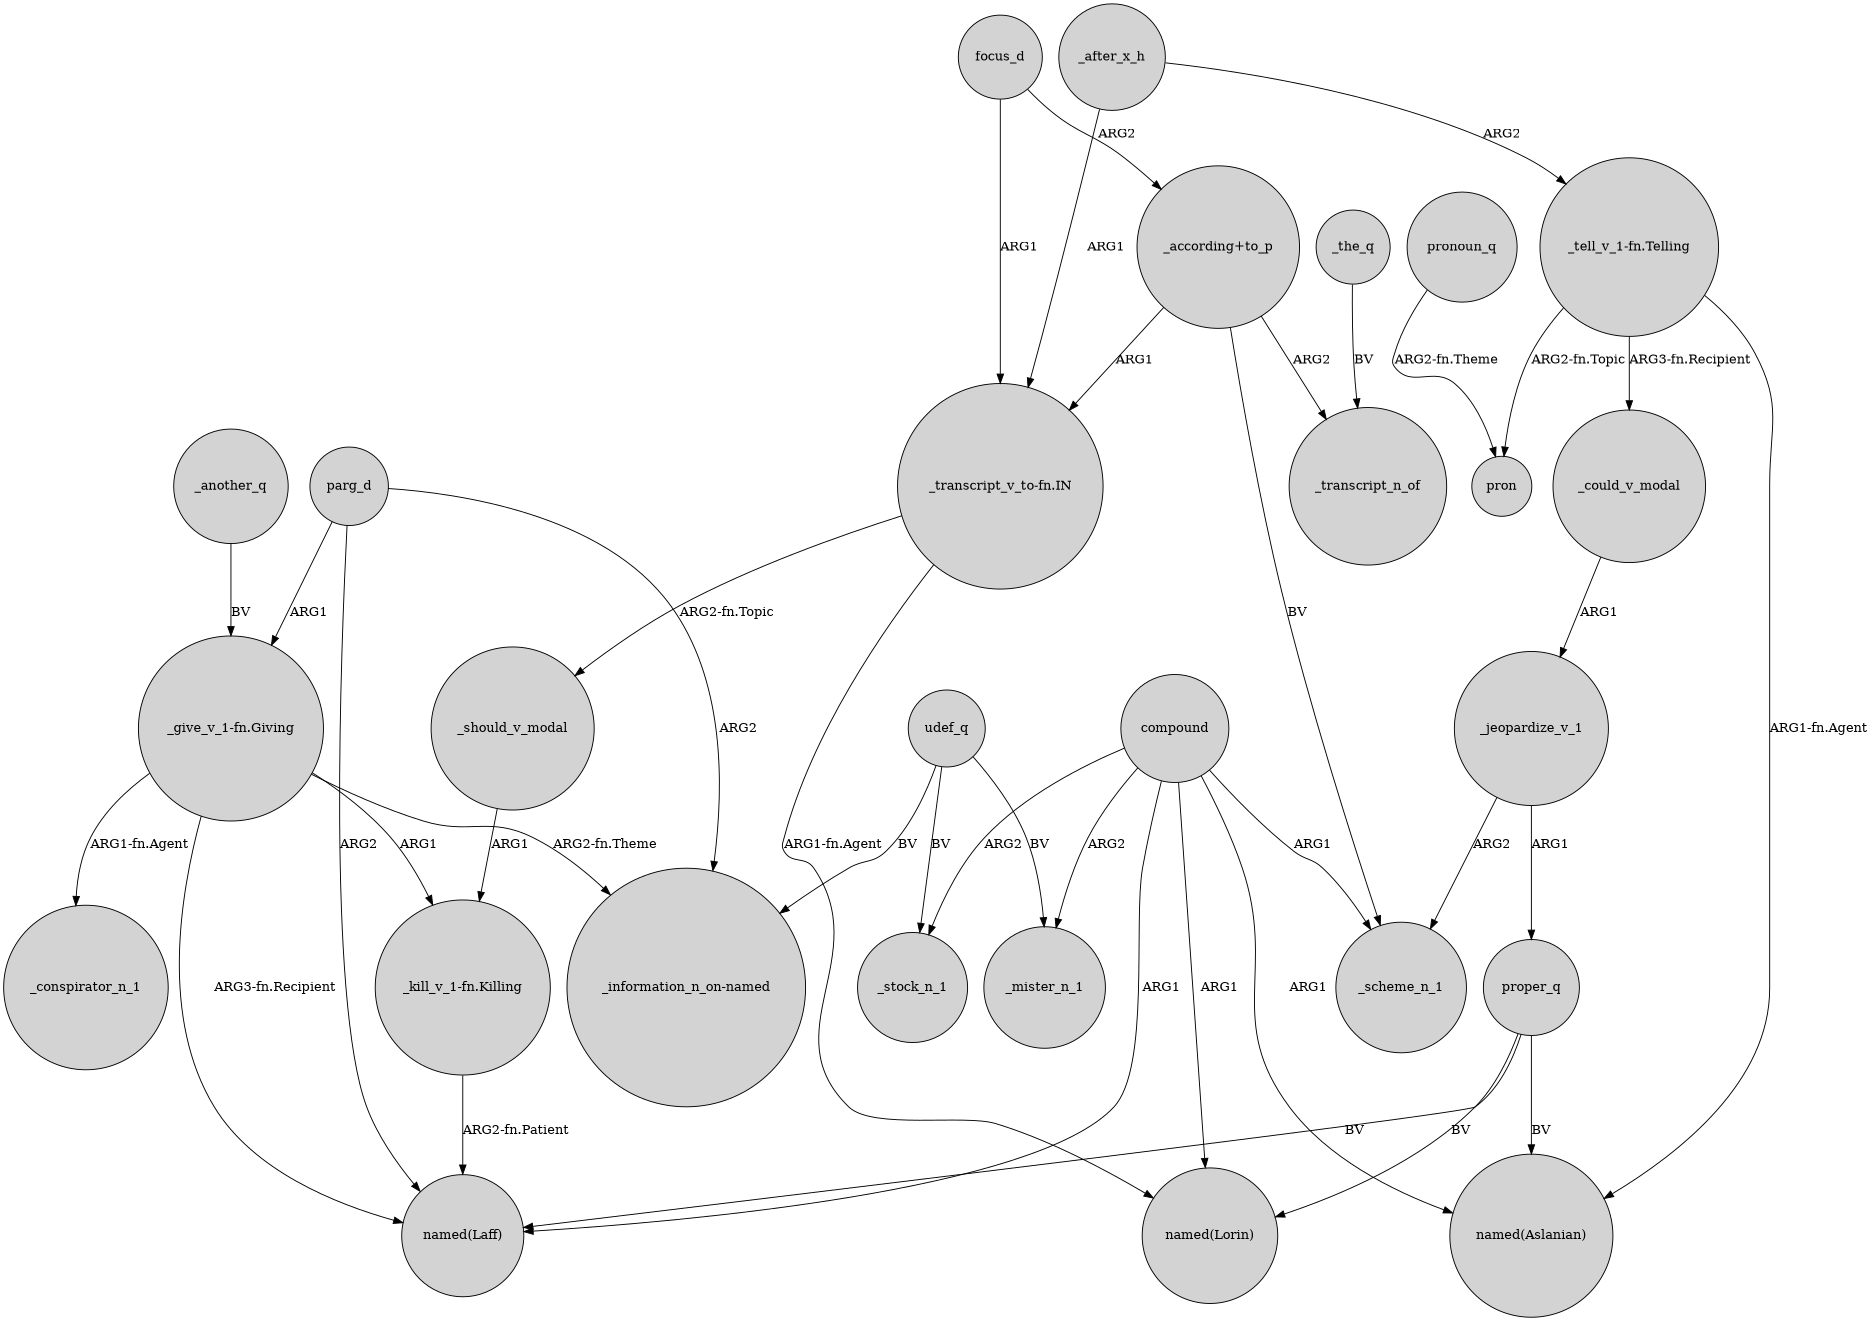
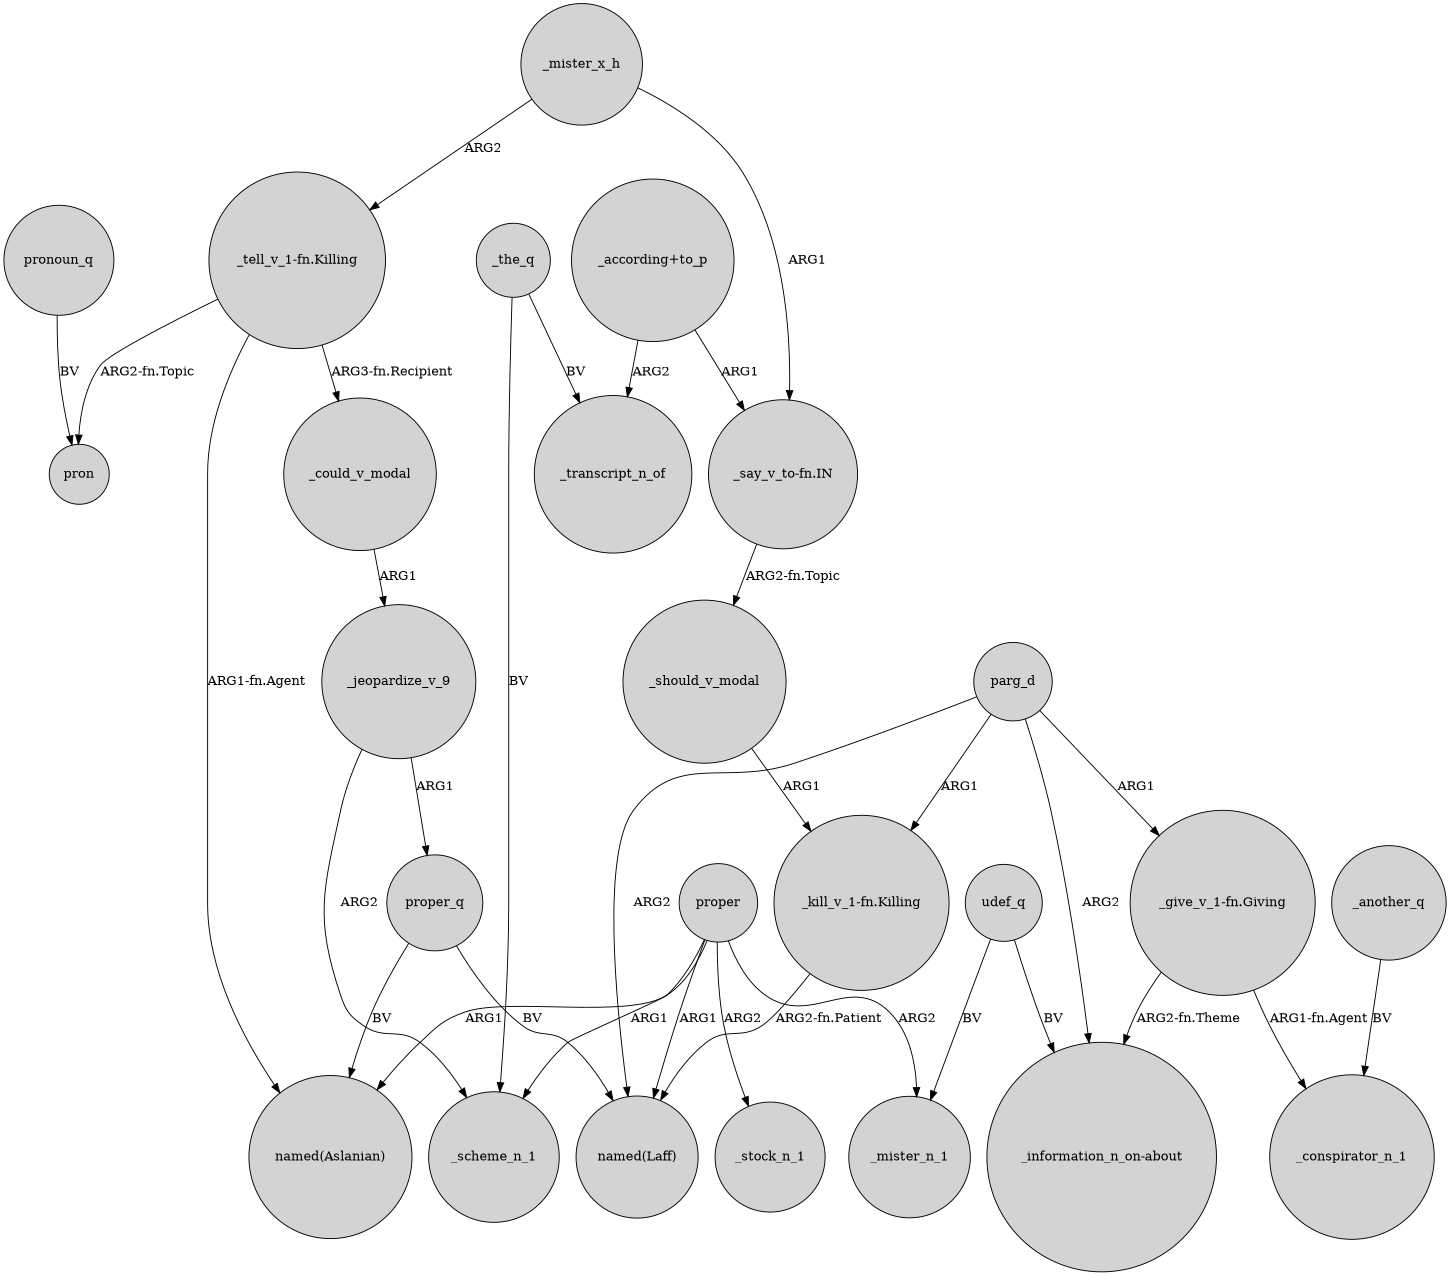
node "focus_d": removed
node "_after_x_h": label "_after_x_h" -> "_mister_x_h"
node "_tell_v_1-fn.Telling": label "_tell_v_1-fn.Telling" -> "_tell_v_1-fn.Killing"
edge "pronoun_q" -> "pron": label "ARG2-fn.Theme" -> "BV"
node "_transcript_v_to-fn.IN": label "_transcript_v_to-fn.IN" -> "_say_v_to-fn.IN"
edge "_another_q" -> "_give_v_1-fn.Giving": now "_another_q" -> "_conspirator_n_1"
edge "_according+to_p" -> "_scheme_n_1": now "_the_q" -> "_scheme_n_1"
node "compound": label "compound" -> "proper"
node "_jeopardize_v_1": label "_jeopardize_v_1" -> "_jeopardize_v_9"
edge "_give_v_1-fn.Giving" -> "_kill_v_1-fn.Killing": now "parg_d" -> "_kill_v_1-fn.Killing"
edge "udef_q" -> "_stock_n_1": removed, label "BV"
node "_information_n_on-named": label "_information_n_on-named" -> "_information_n_on-about"
edge "_give_v_1-fn.Giving" -> "named(Laff)": removed, label "ARG3-fn.Recipient"
node "named(Lorin)": removed
